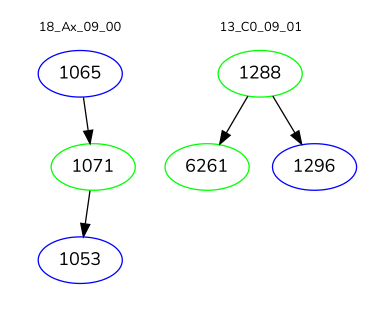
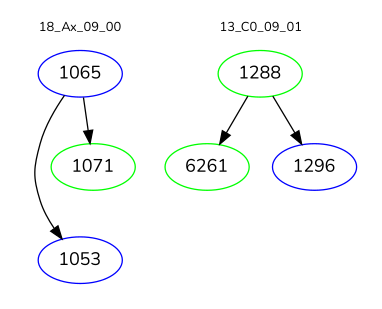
edge "1071" -> "1053": now "1065" -> "1053"
